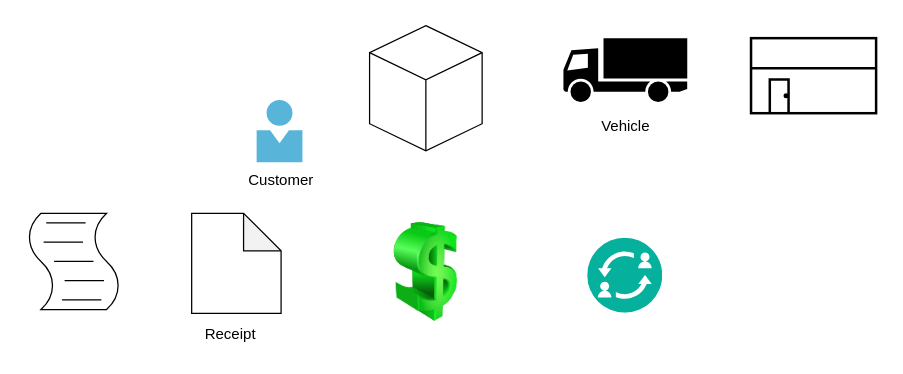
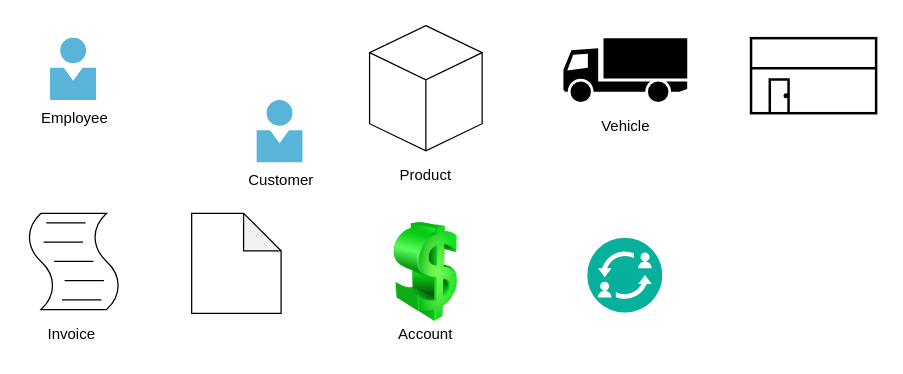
node "Employee": added
node "Product": added
node "Invoice": added
node "Receipt": removed
node "Account": added
